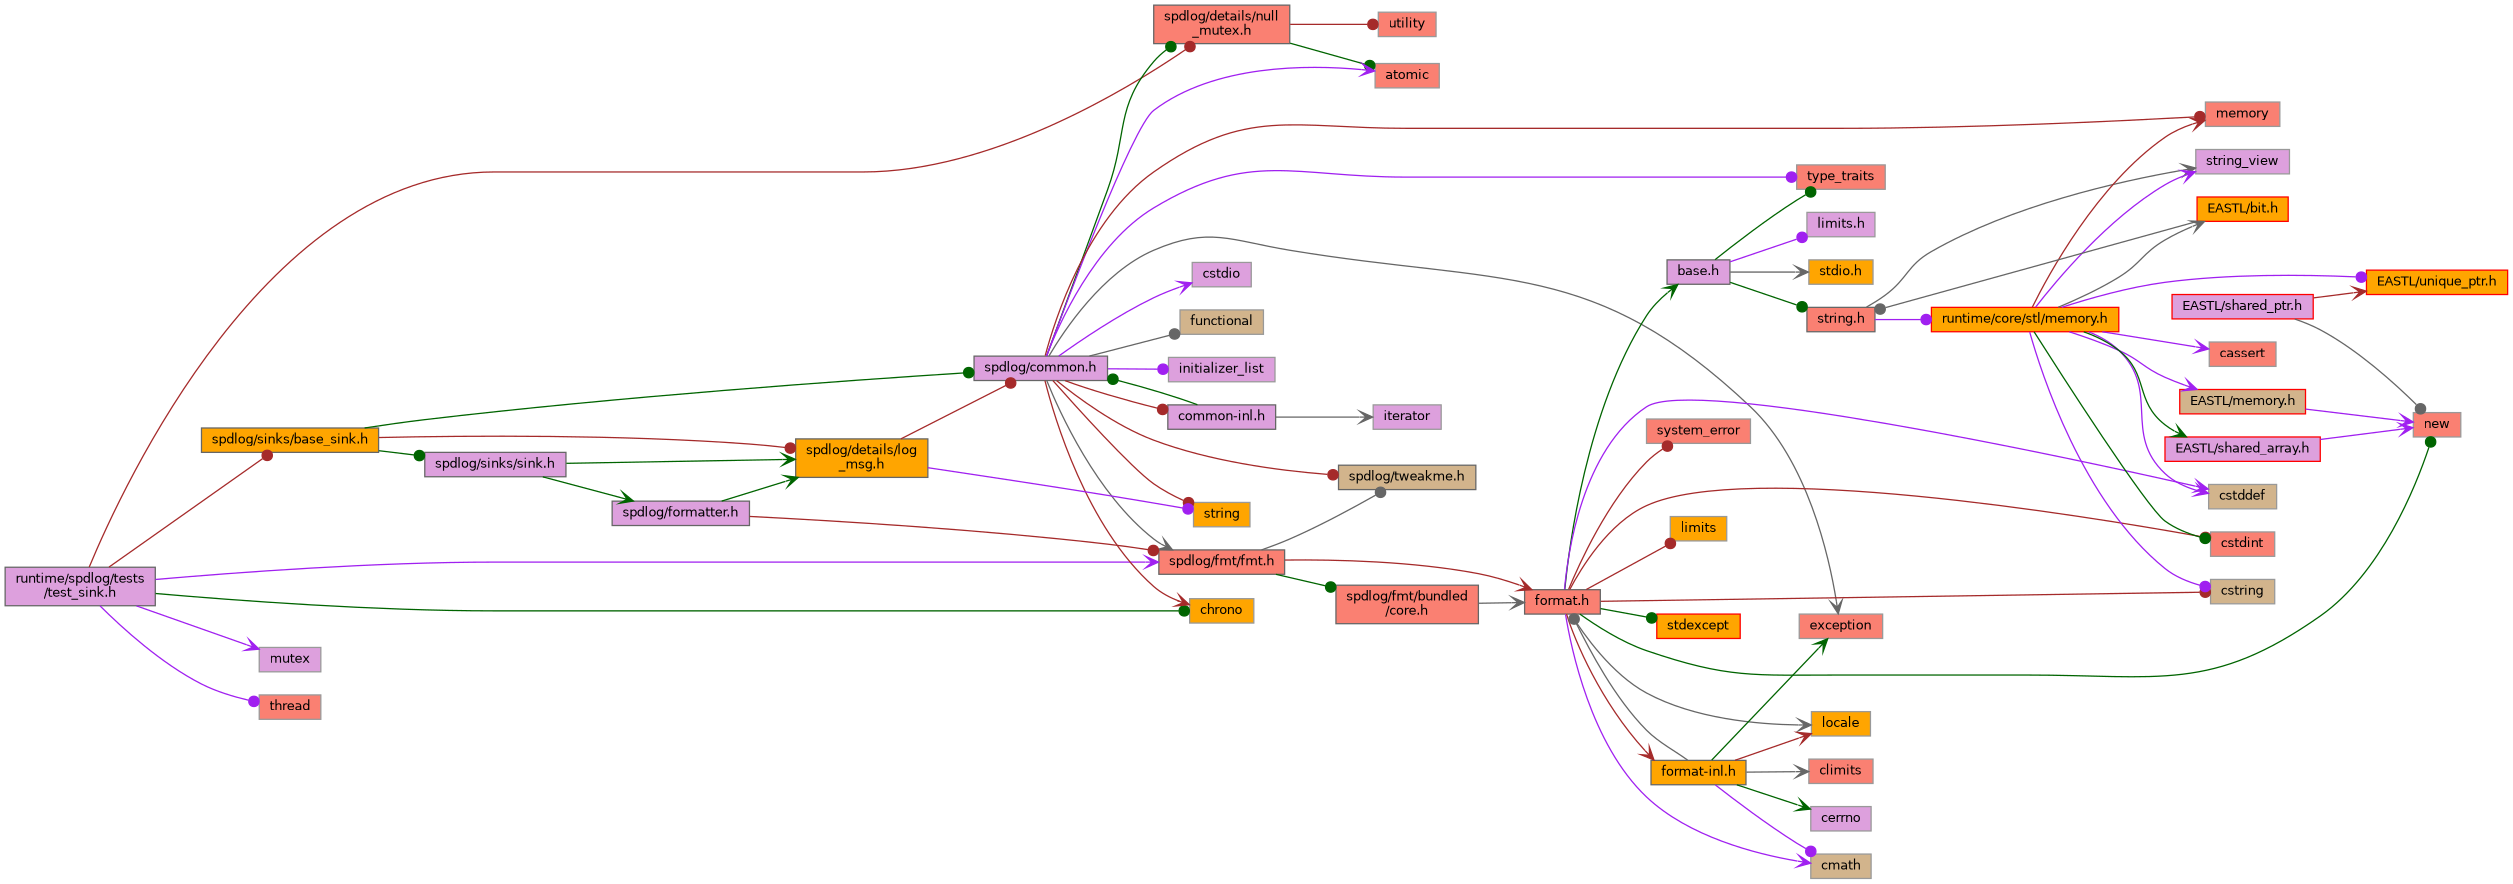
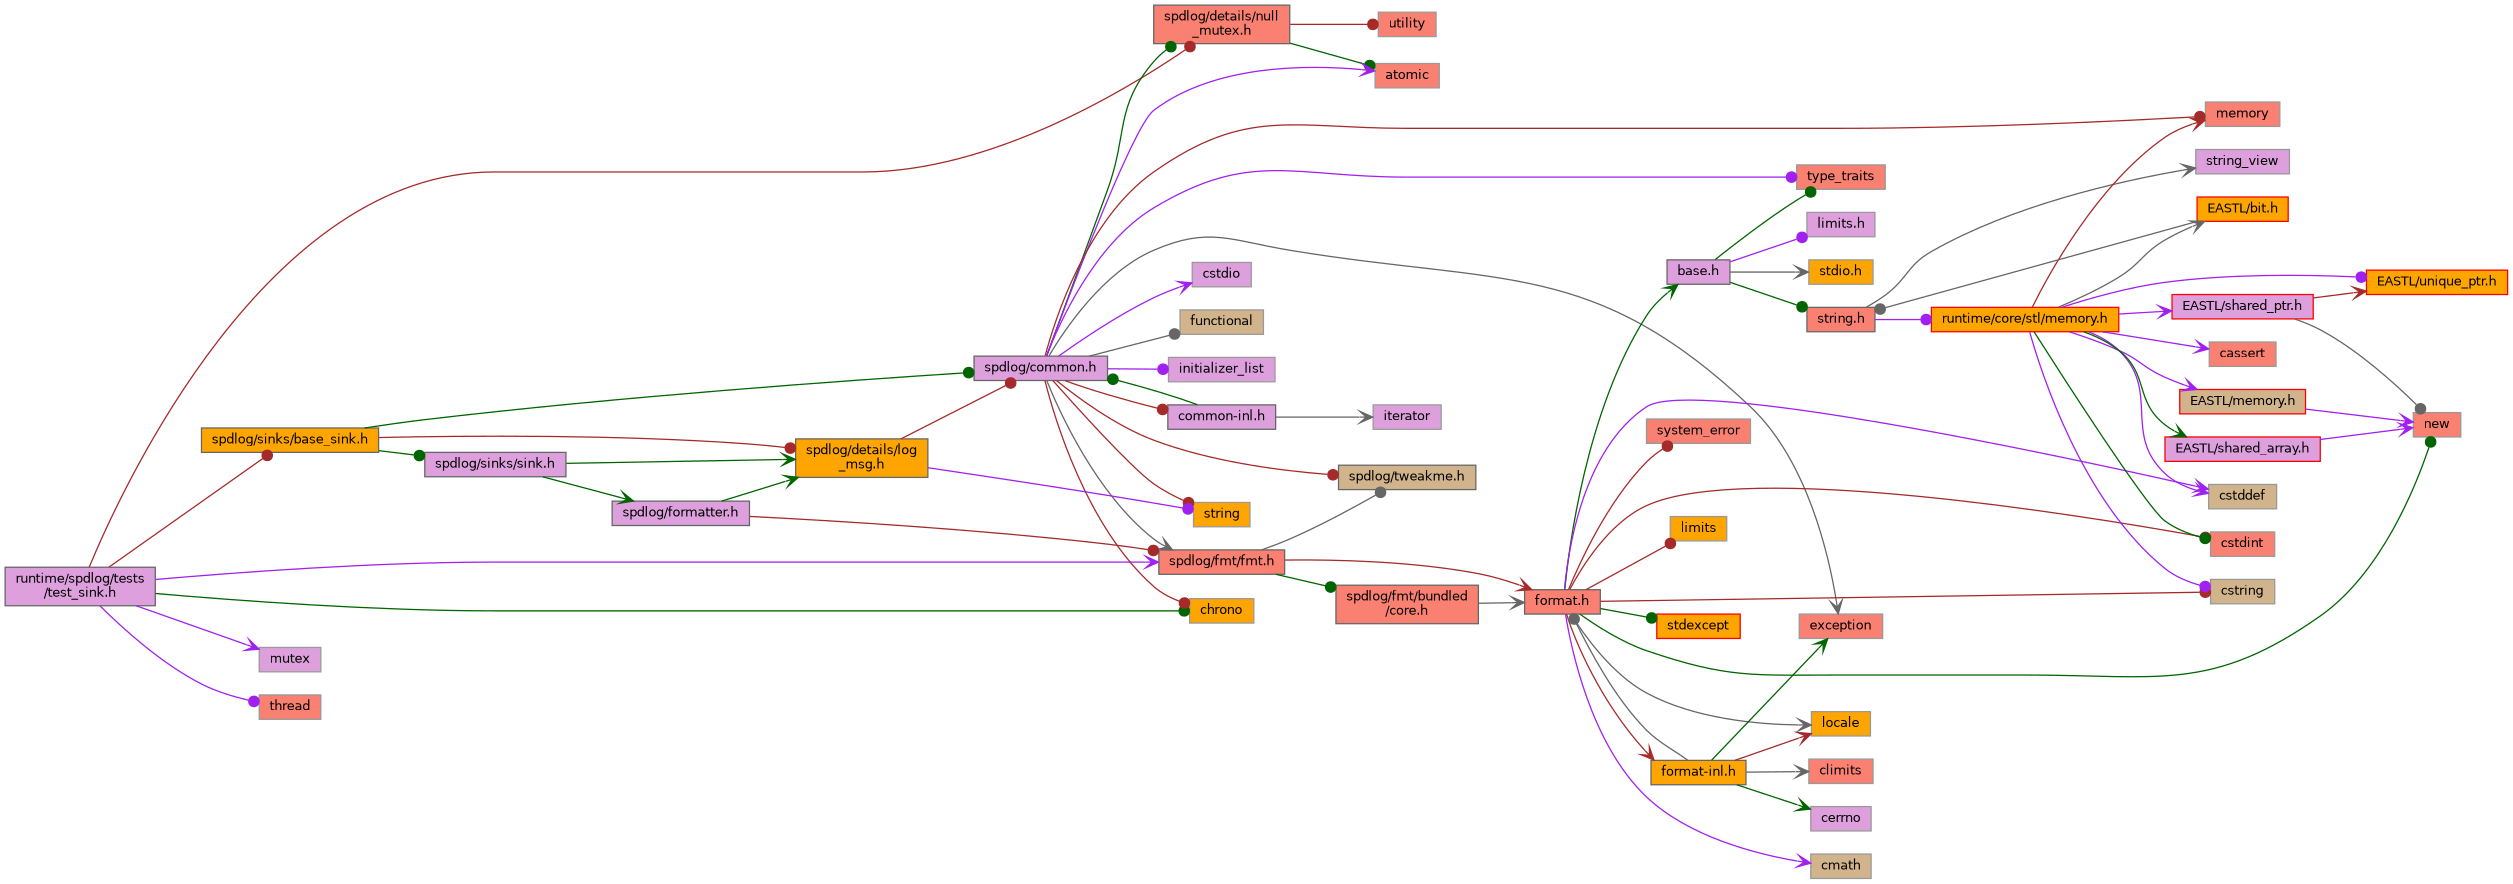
edge "runtime/core/stl/memory.h" -> "string_view": now "runtime/core/stl/memory.h" -> "EASTL/shared_ptr.h"
edge "spdlog/common.h" -> "chrono": arrowhead vee -> dot
edge "format-inl.h" -> "cmath": removed
